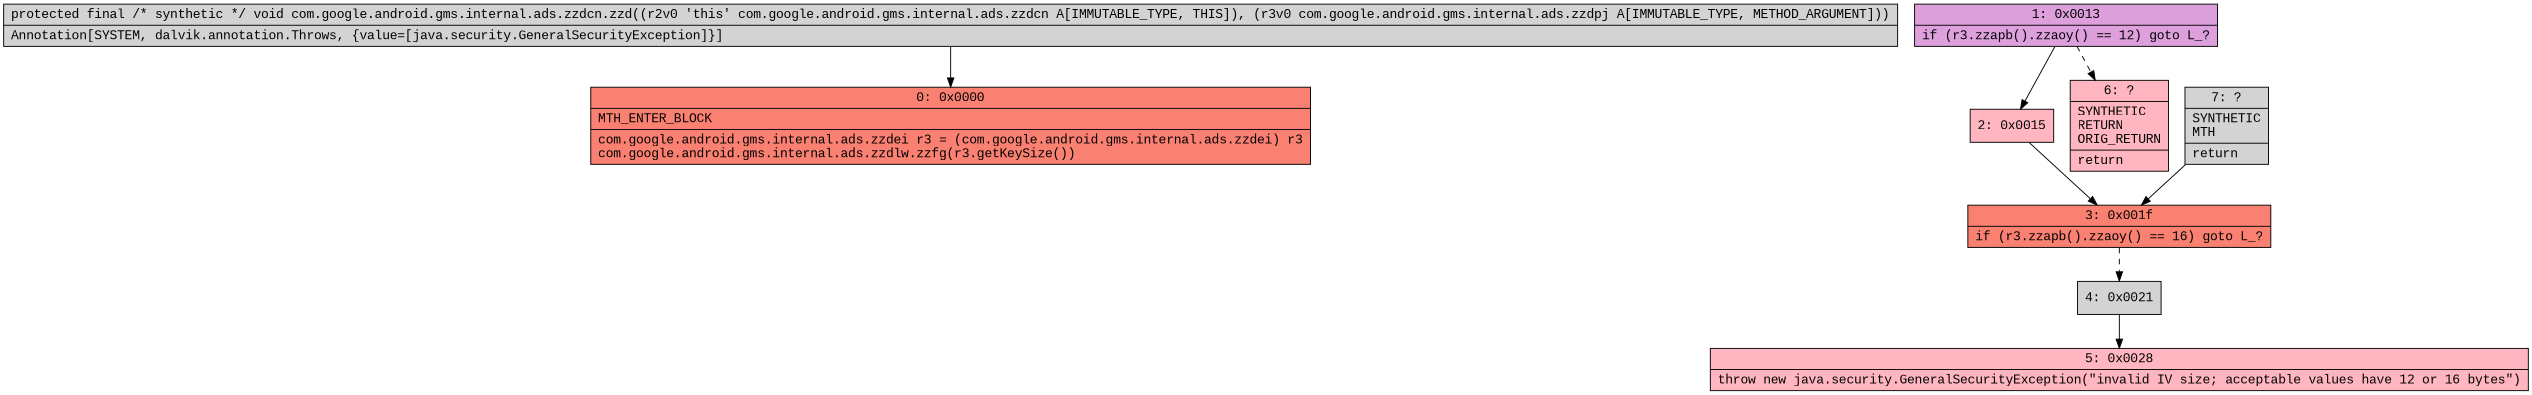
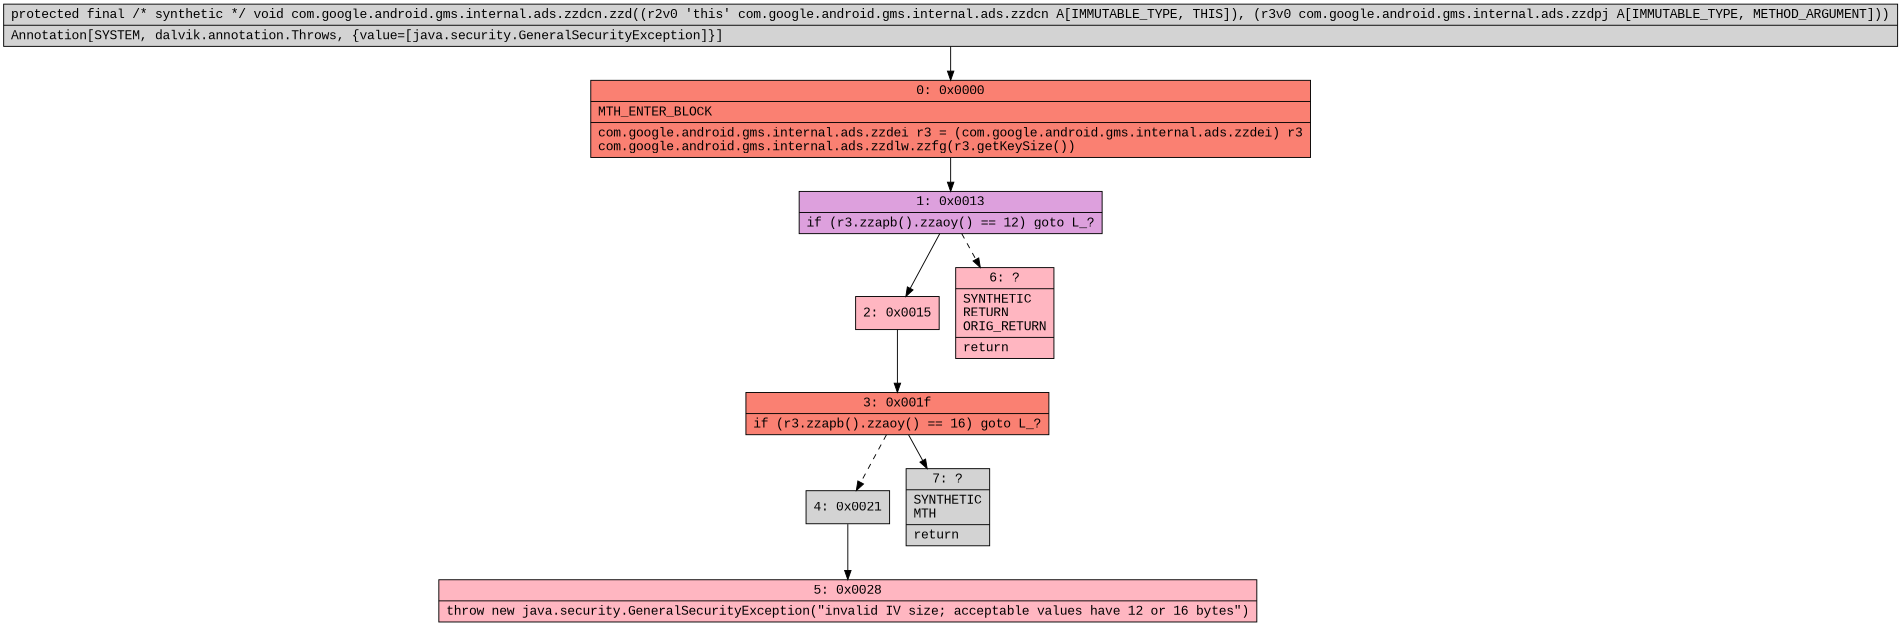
edge "0: 0x0000" -> "1: 0x0013": added
edge "7: ?" -> "3: 0x001f": reversed
